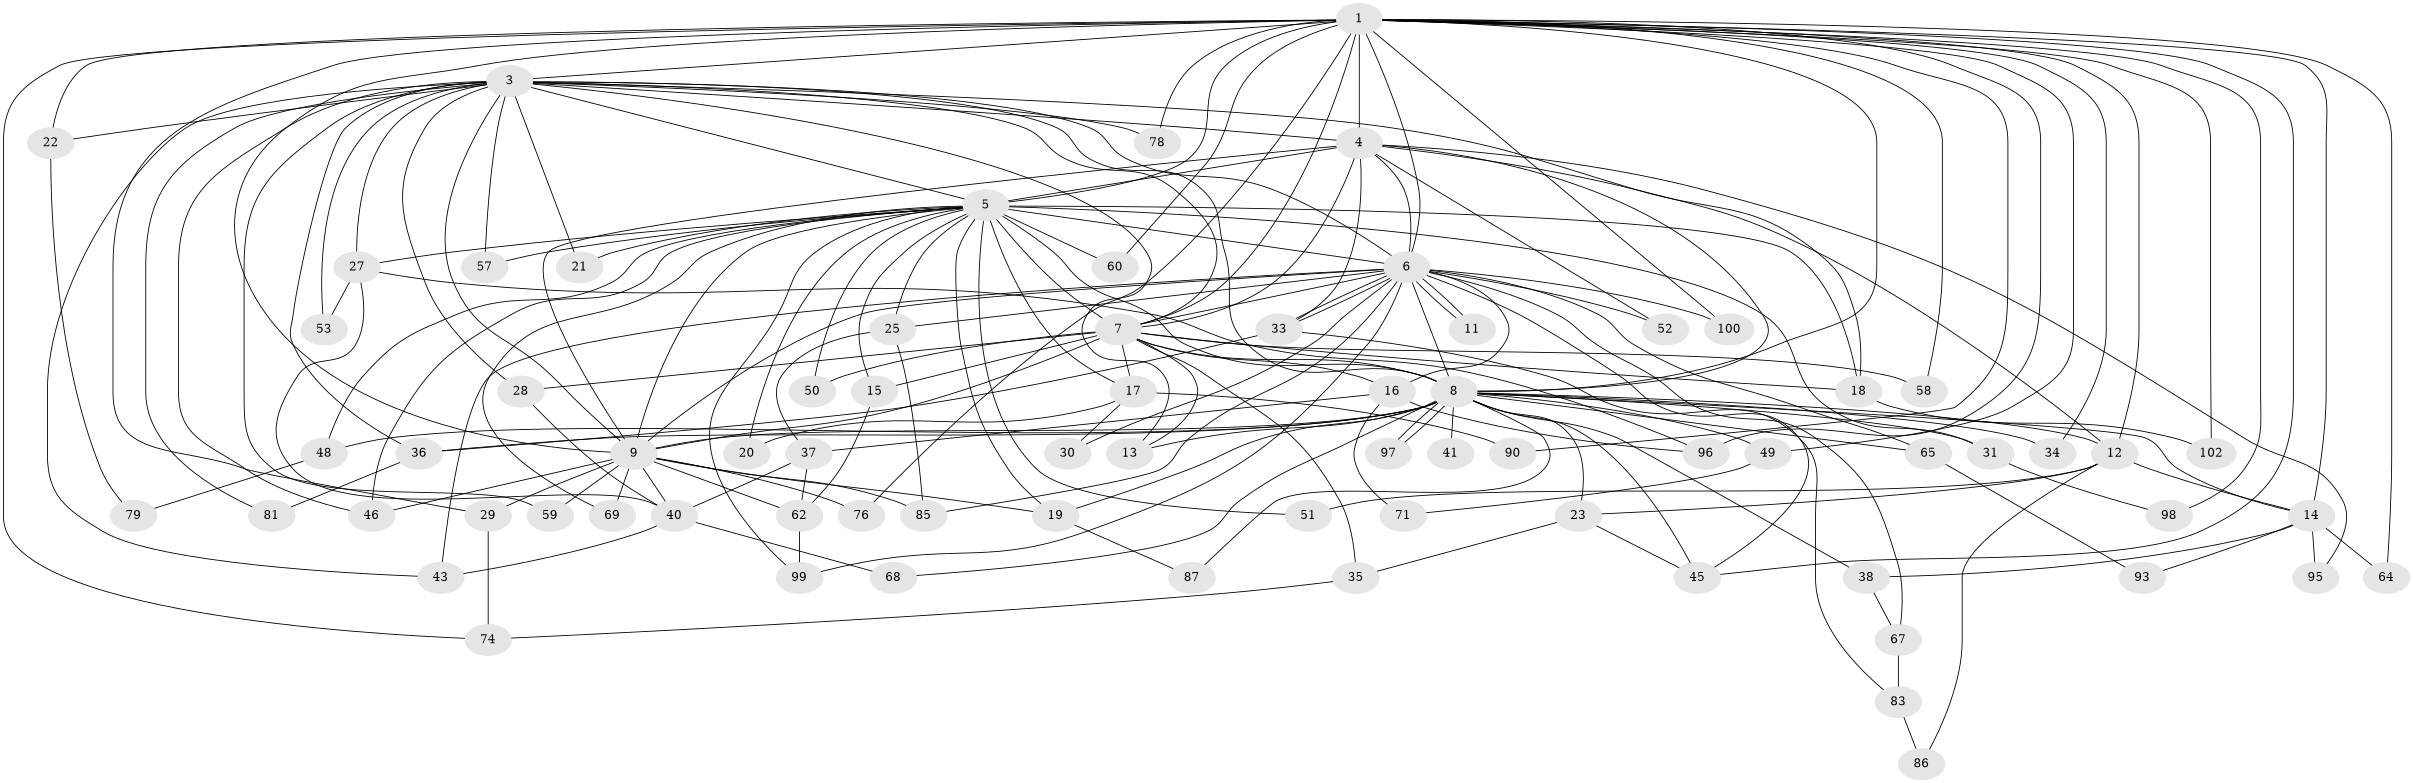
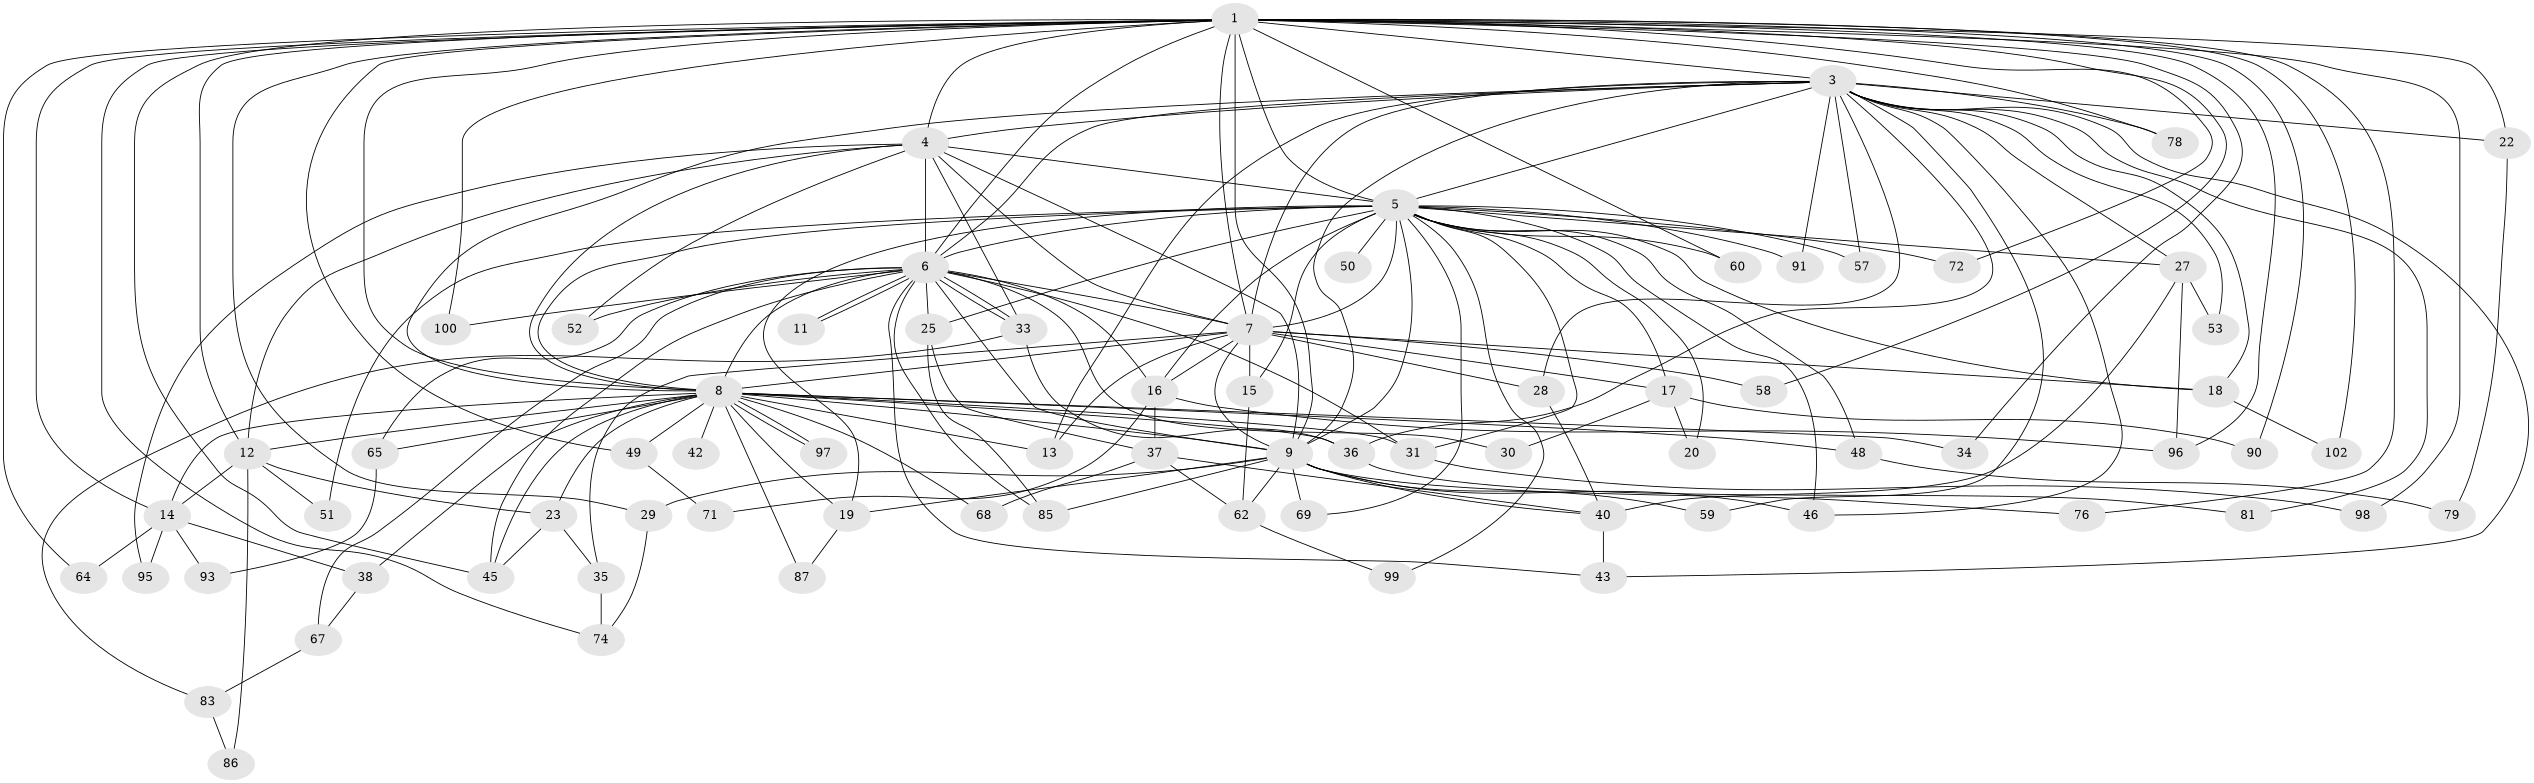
node "21": label "21" -> "91"
node "72": added
edge "5" -- "16": added
edge "7" -- "50": removed
node "41": label "41" -> "42"
edge "6" -- "99": now "6" -- "31"
edge "40" -- "68": now "37" -- "68"
